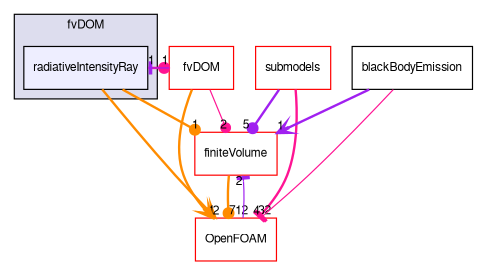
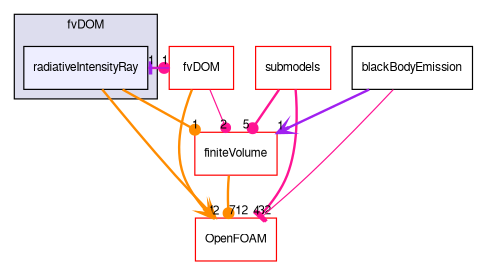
edge "submodels" -> "finiteVolume": color purple -> deeppink
edge "OpenFOAM" -> "finiteVolume": removed
